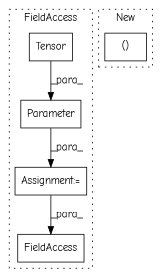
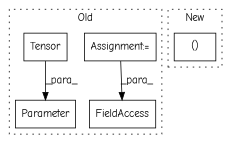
cluster "FieldAccess": label "FieldAccess" -> "Old"
edge "Parameter" -> "Assignment:=": removed, label "_para_"
